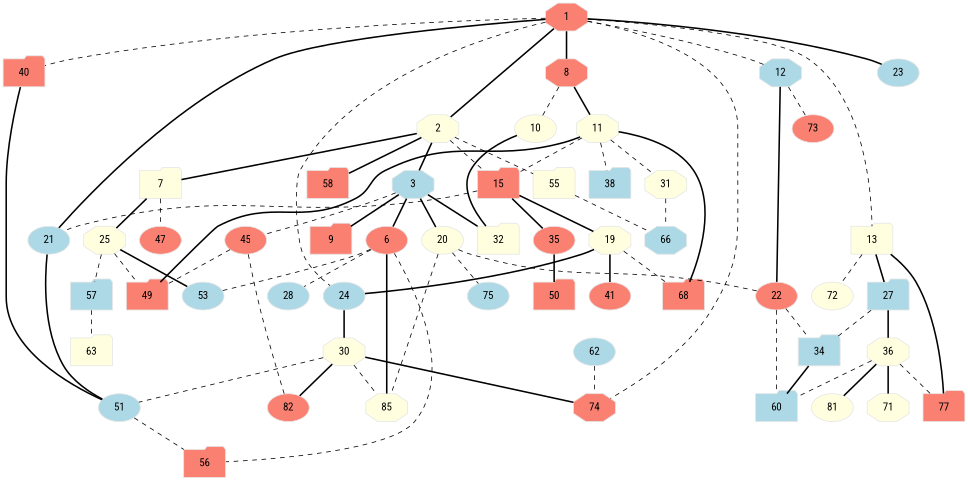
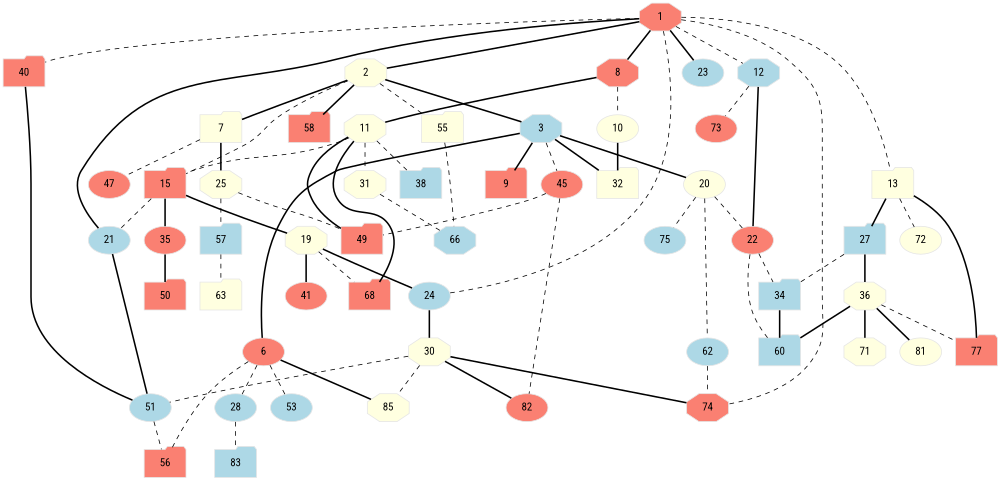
edge "25" -- "53": removed
edge "20" -- "85": now "20" -- "62"
edge "36" -- "60": style dashed -> bold
node "83": added
